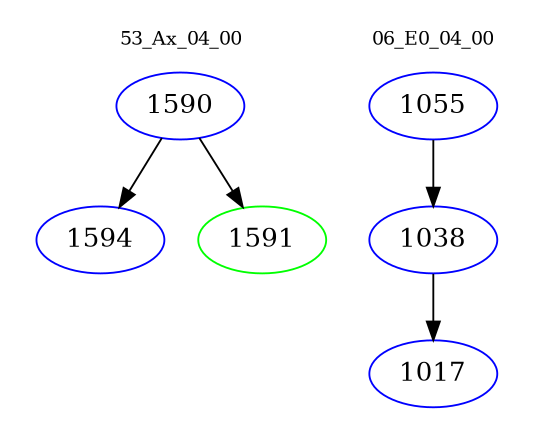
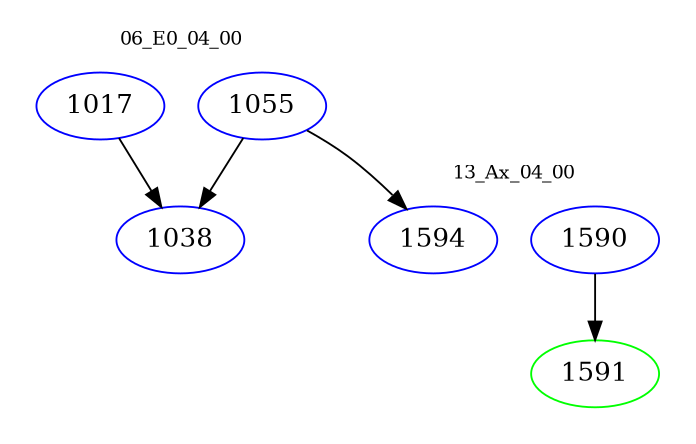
cluster "53_Ax_04_00": label "53_Ax_04_00" -> "13_Ax_04_00"
edge "1590" -> "1594": now "1055" -> "1594"
edge "1038" -> "1017": reversed
